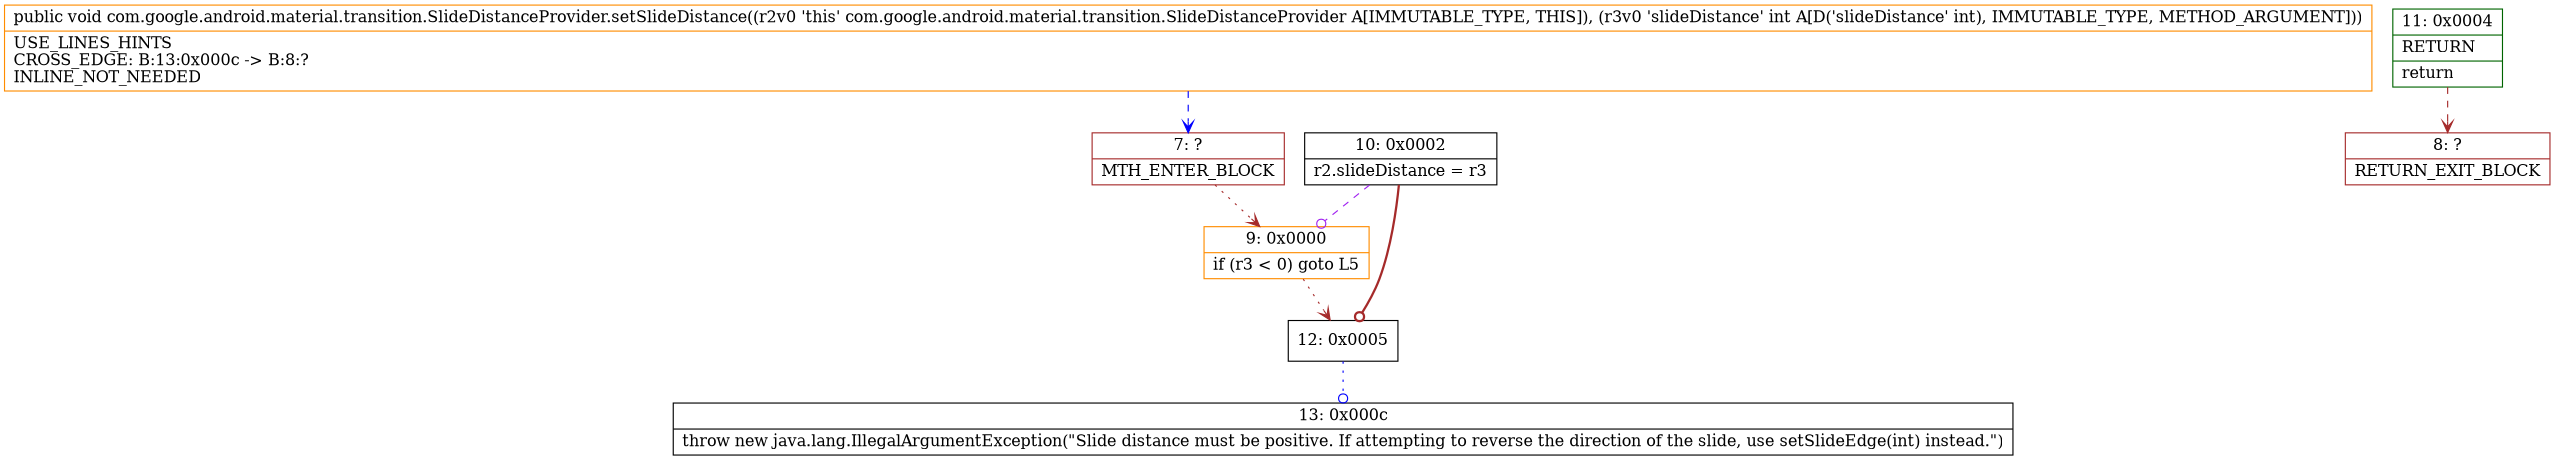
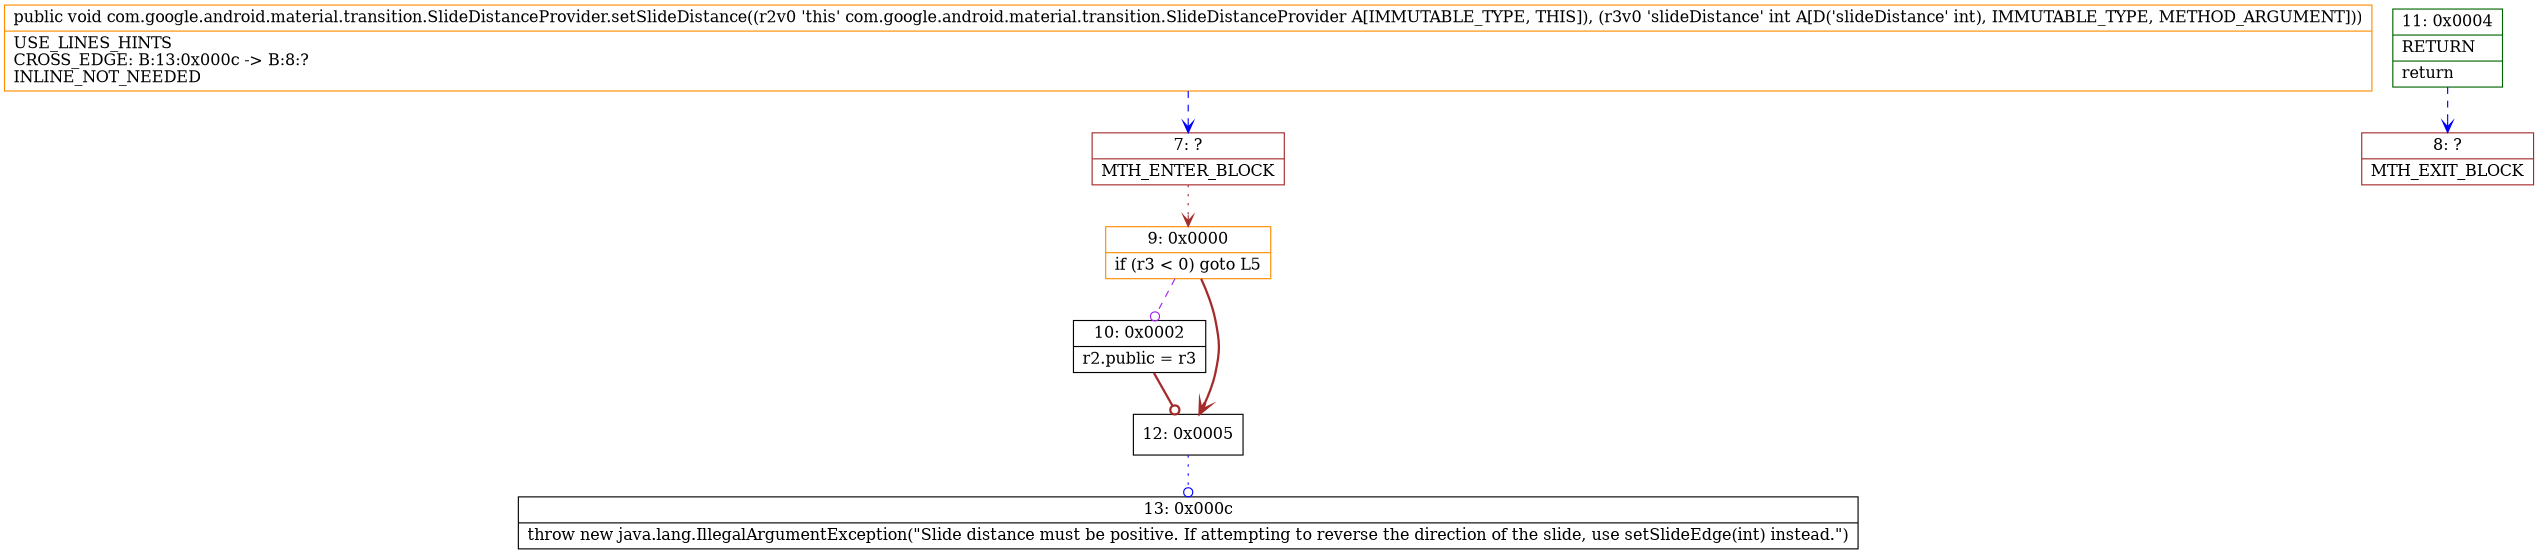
edge "11: 0x0004" -> "8: ?": color brown -> blue
node "10: 0x0002": text "r2.slideDistance = r3" -> "r2.public = r3"
node "8: ?": text "RETURN_EXIT_BLOCK" -> "MTH_EXIT_BLOCK"
edge "10: 0x0002" -> "9: 0x0000": reversed
edge "9: 0x0000" -> "12: 0x0005": style dotted -> bold
